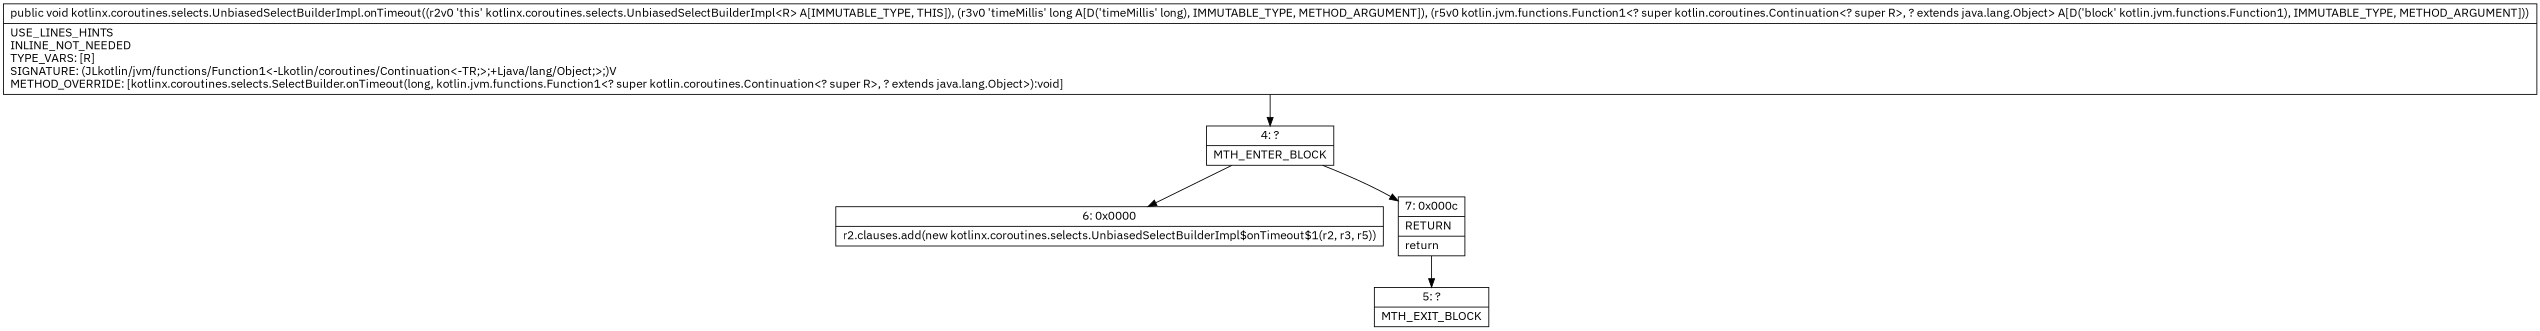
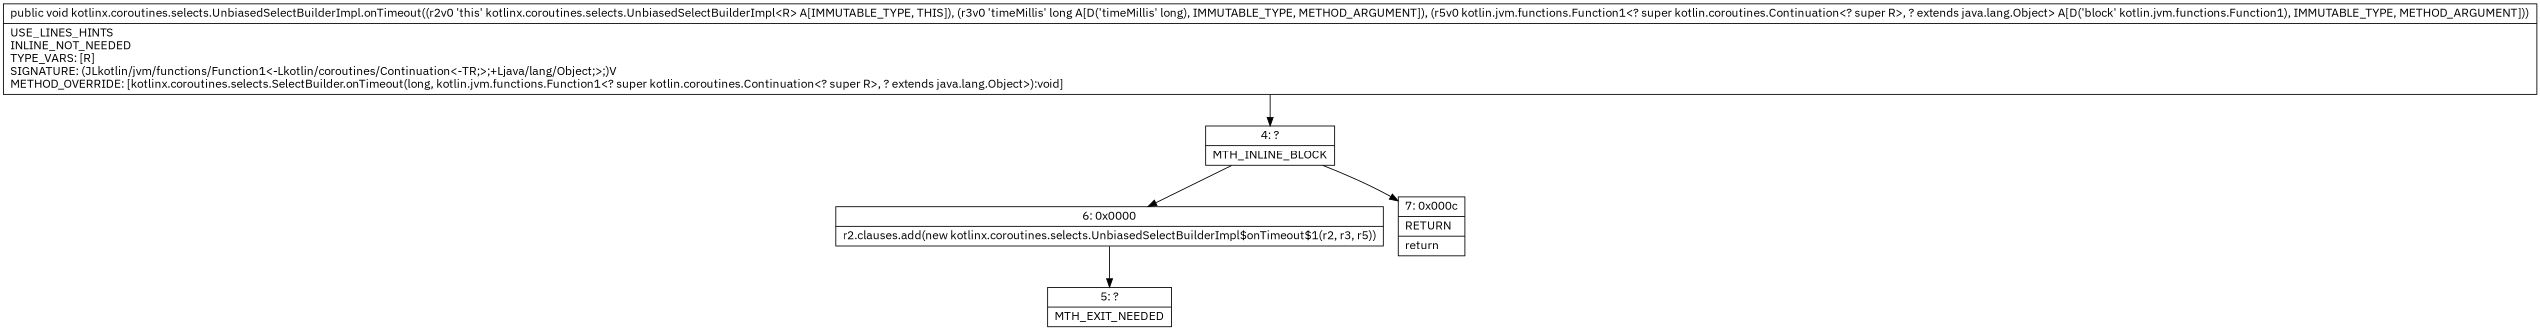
node "4: ?": text "MTH_ENTER_BLOCK" -> "MTH_INLINE_BLOCK"
edge "7: 0x000c" -> "5: ?": now "6: 0x0000" -> "5: ?"
node "5: ?": text "MTH_EXIT_BLOCK" -> "MTH_EXIT_NEEDED"
